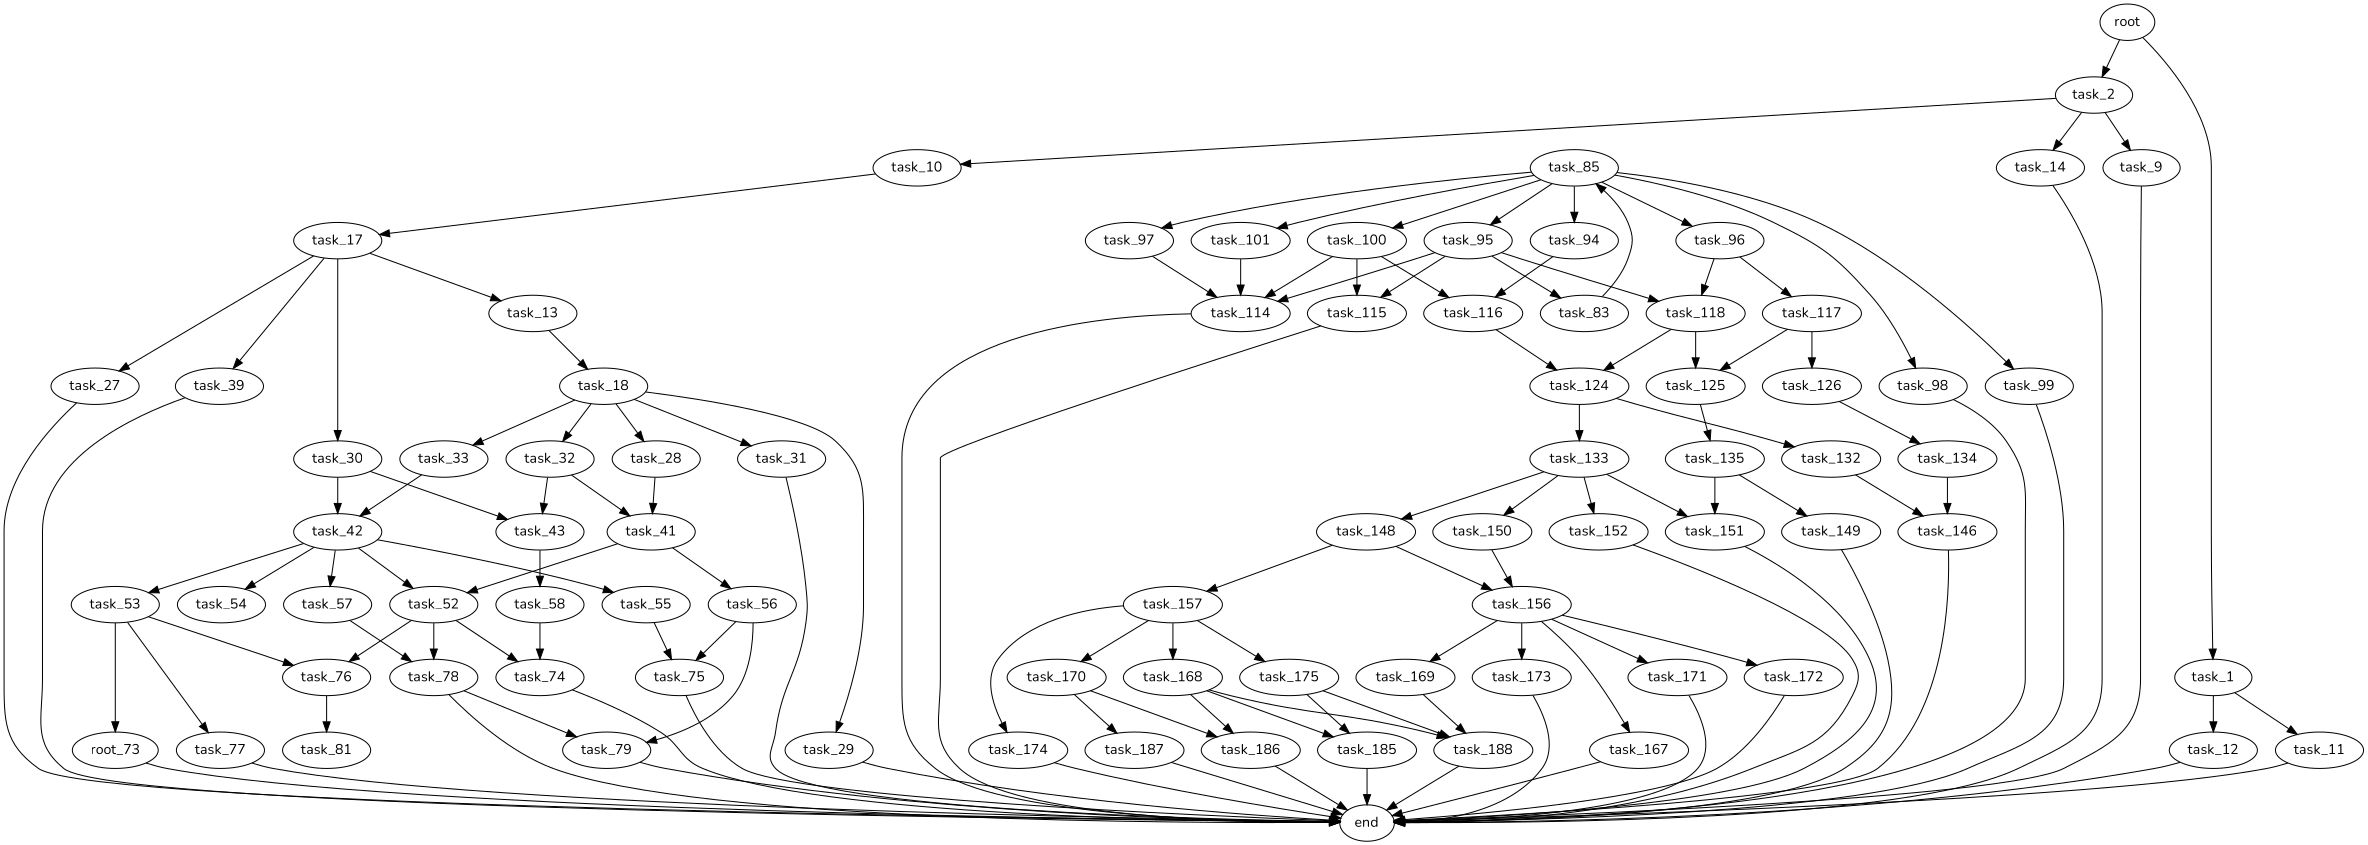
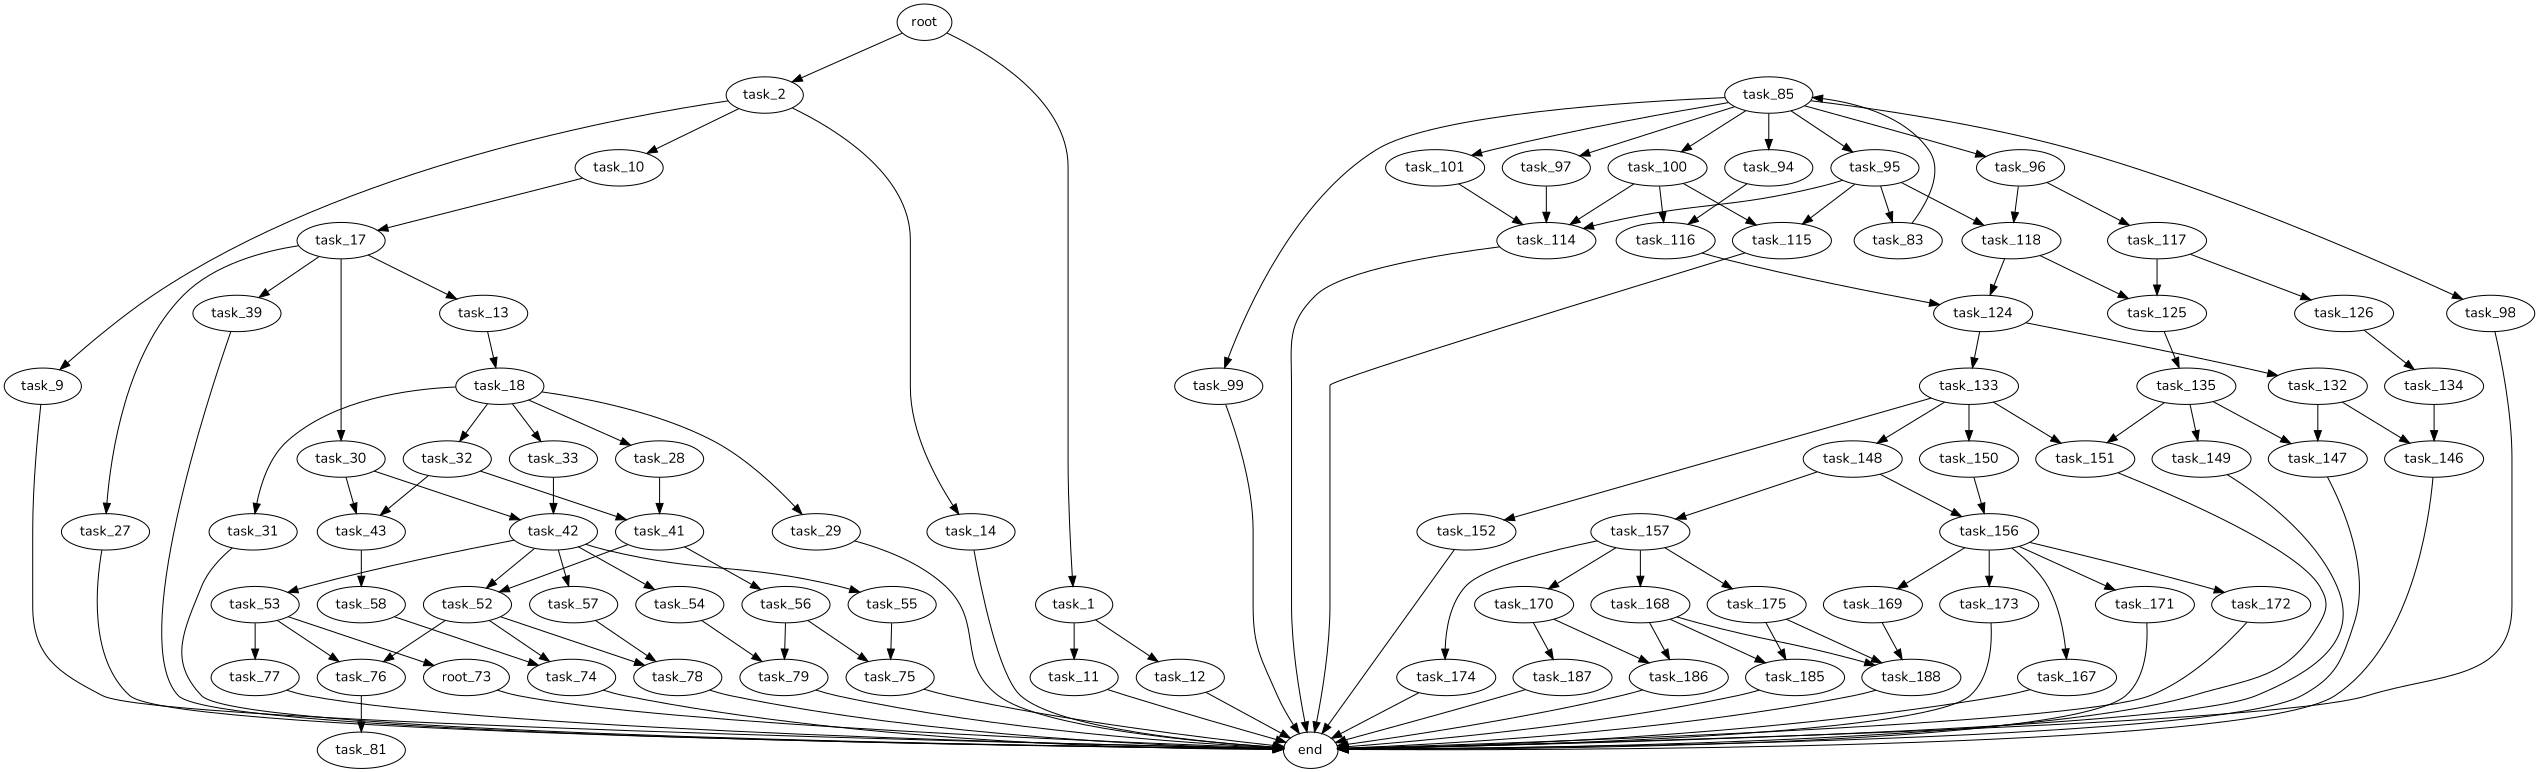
node "task_147": added
edge "task_78" -> "task_79": now "task_54" -> "task_79"
